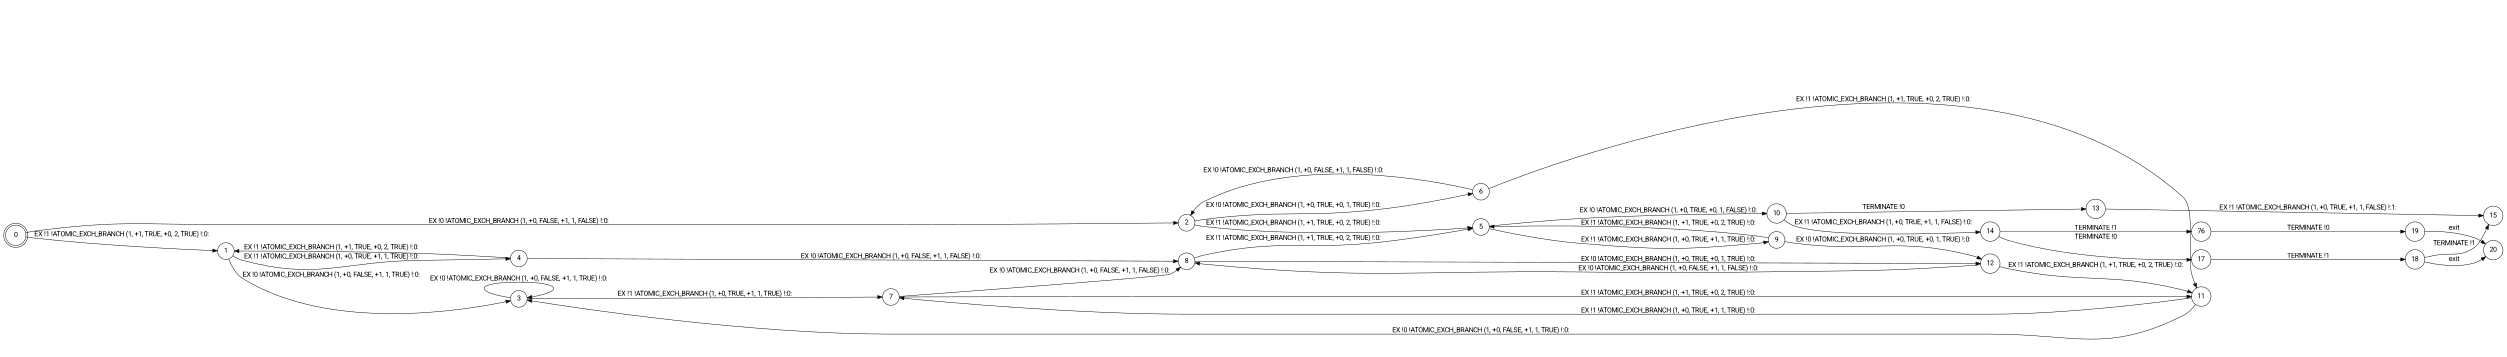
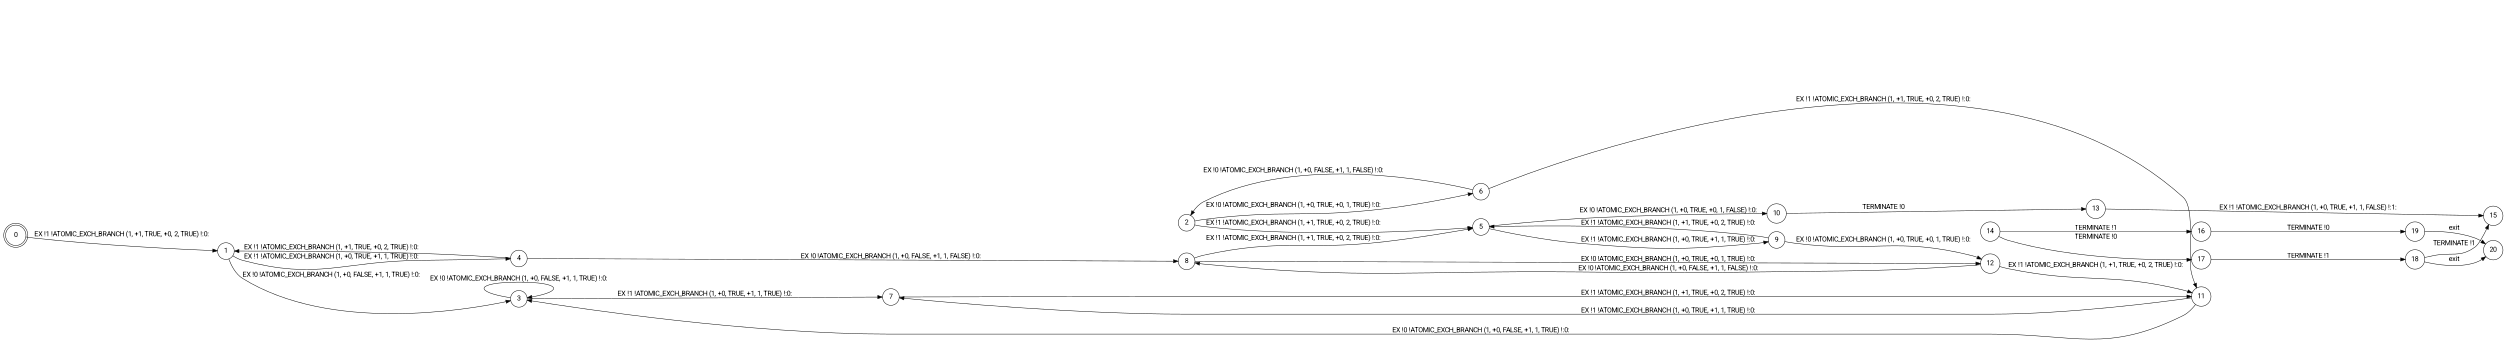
edge "0" -> "2": removed, label "EX !0 !ATOMIC_EXCH_BRANCH (1, +0, FALSE, +1, 1, FALSE) !:0:"
node "76": label "76" -> "16"
edge "10" -> "14": removed, label "EX !1 !ATOMIC_EXCH_BRANCH (1, +0, TRUE, +1, 1, FALSE) !:0:"
edge "7" -> "8": removed, label "EX !0 !ATOMIC_EXCH_BRANCH (1, +0, FALSE, +1, 1, FALSE) !:0:"
